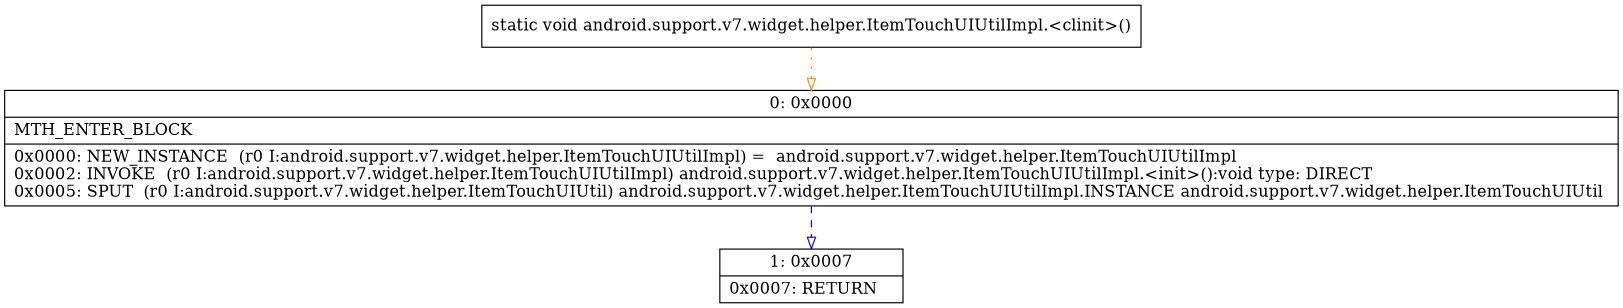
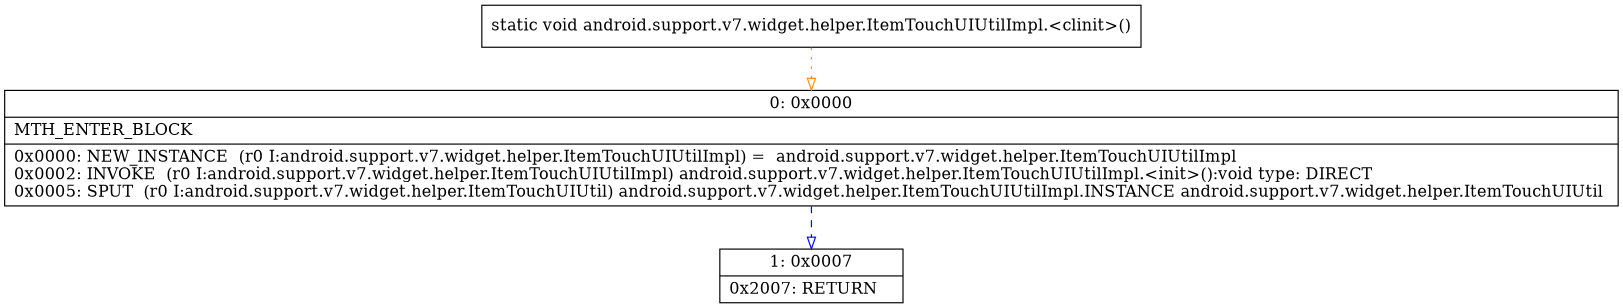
node "1: 0x0007": text "0x0007: RETURN" -> "0x2007: RETURN"
